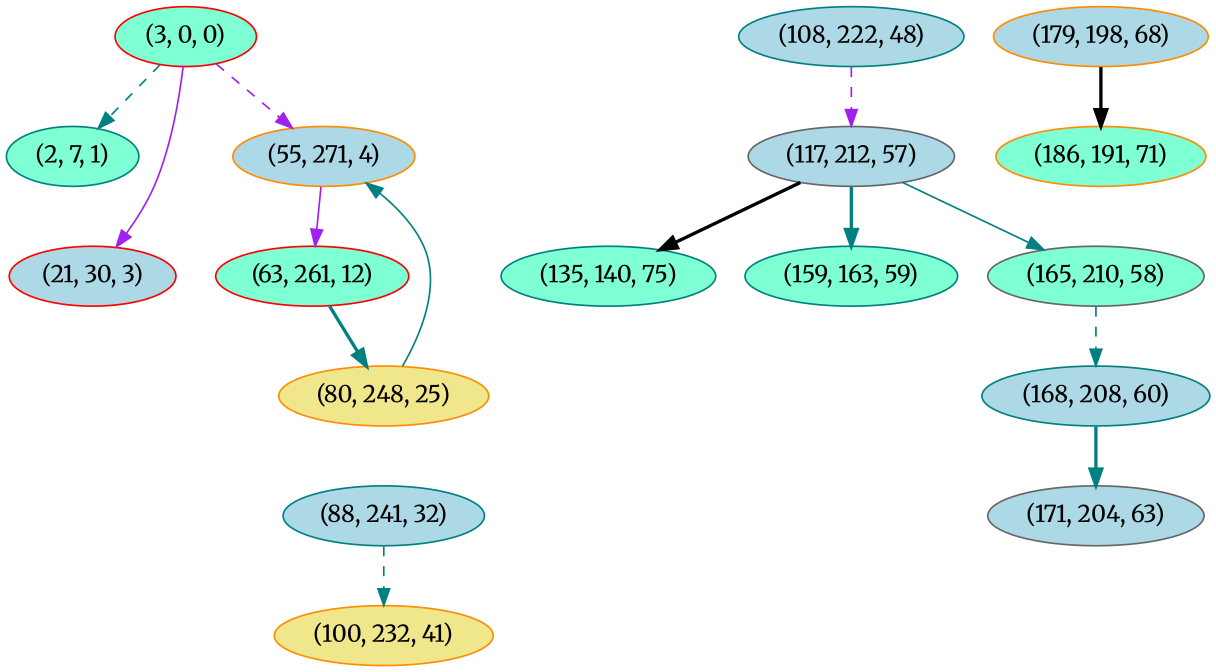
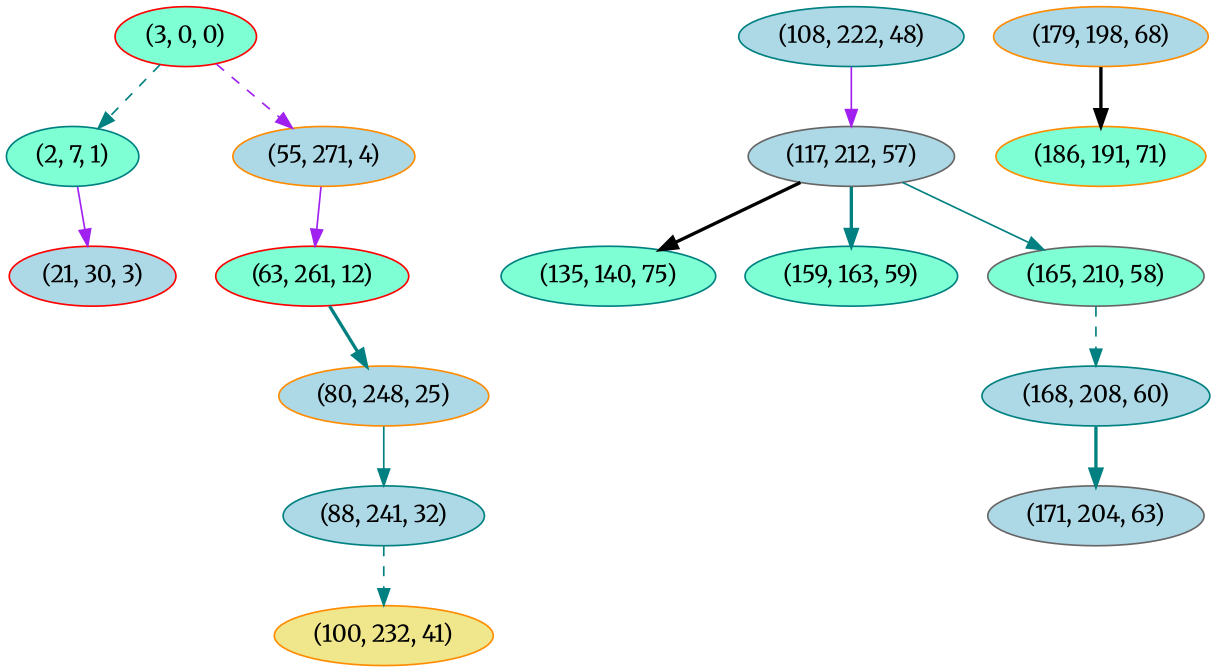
edge "(108, 222, 48)" -> "(117, 212, 57)": style dashed -> solid
edge "(3, 0, 0)" -> "(21, 30, 3)": now "(2, 7, 1)" -> "(21, 30, 3)"
edge "(80, 248, 25)" -> "(55, 271, 4)": now "(80, 248, 25)" -> "(88, 241, 32)"
node "(80, 248, 25)": fillcolor khaki -> lightblue
